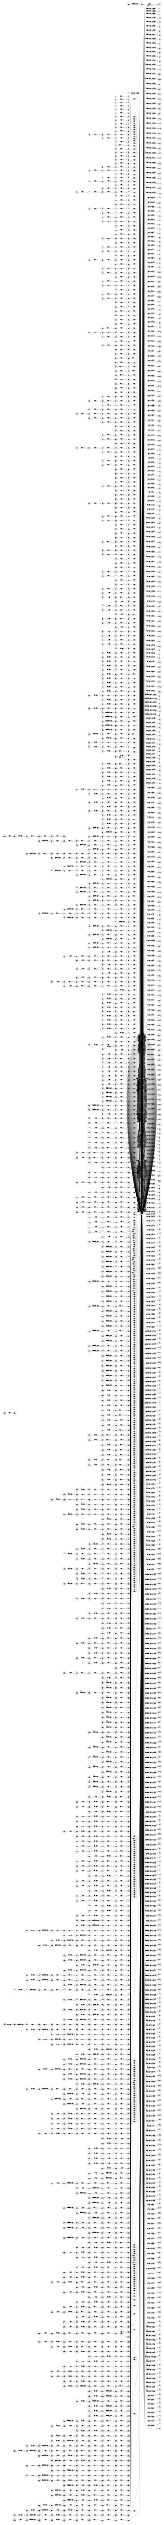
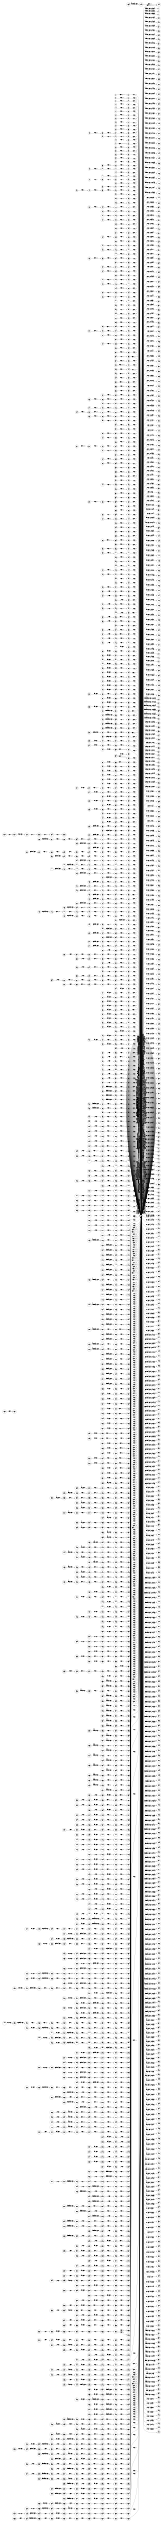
edge "10" -> "0": reversed
edge "921" -> "926": now "921" -> "922"
